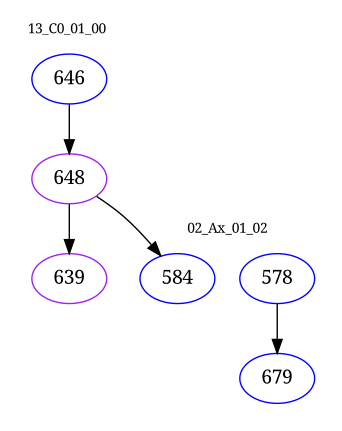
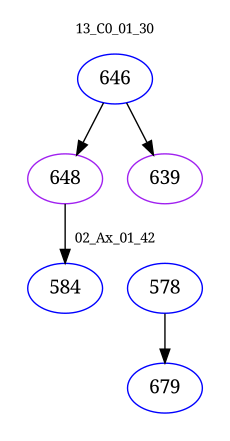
cluster "13_C0_01_00": label "13_C0_01_00" -> "13_C0_01_30"
edge "648" -> "639": now "646" -> "639"
cluster "02_Ax_01_02": label "02_Ax_01_02" -> "02_Ax_01_42"
